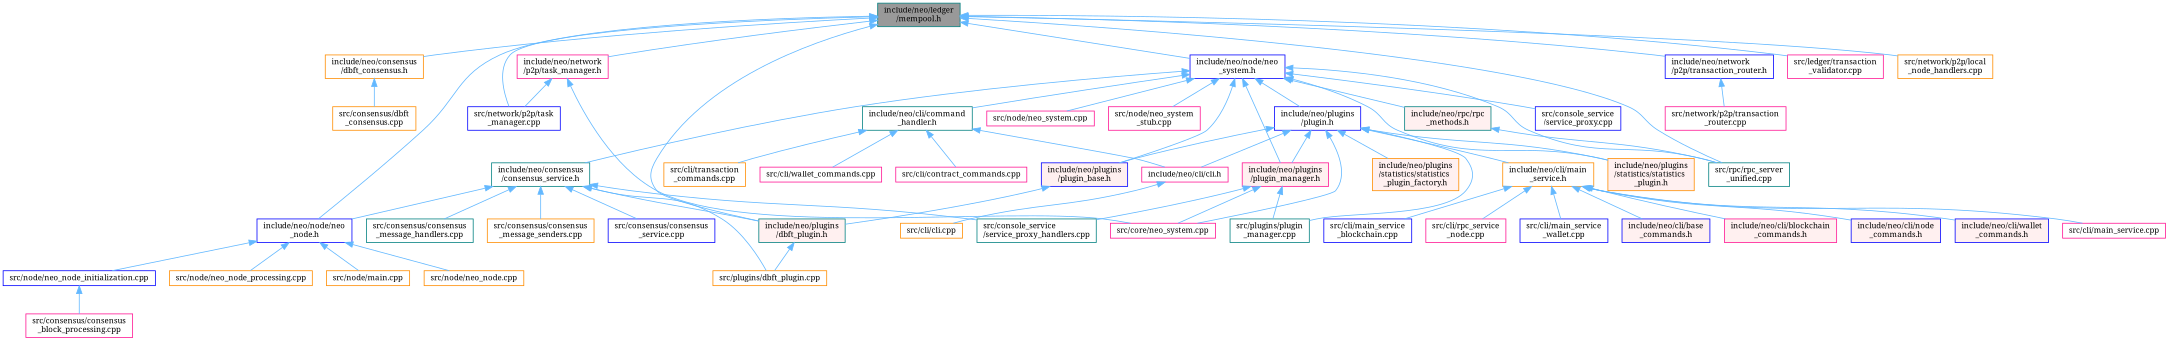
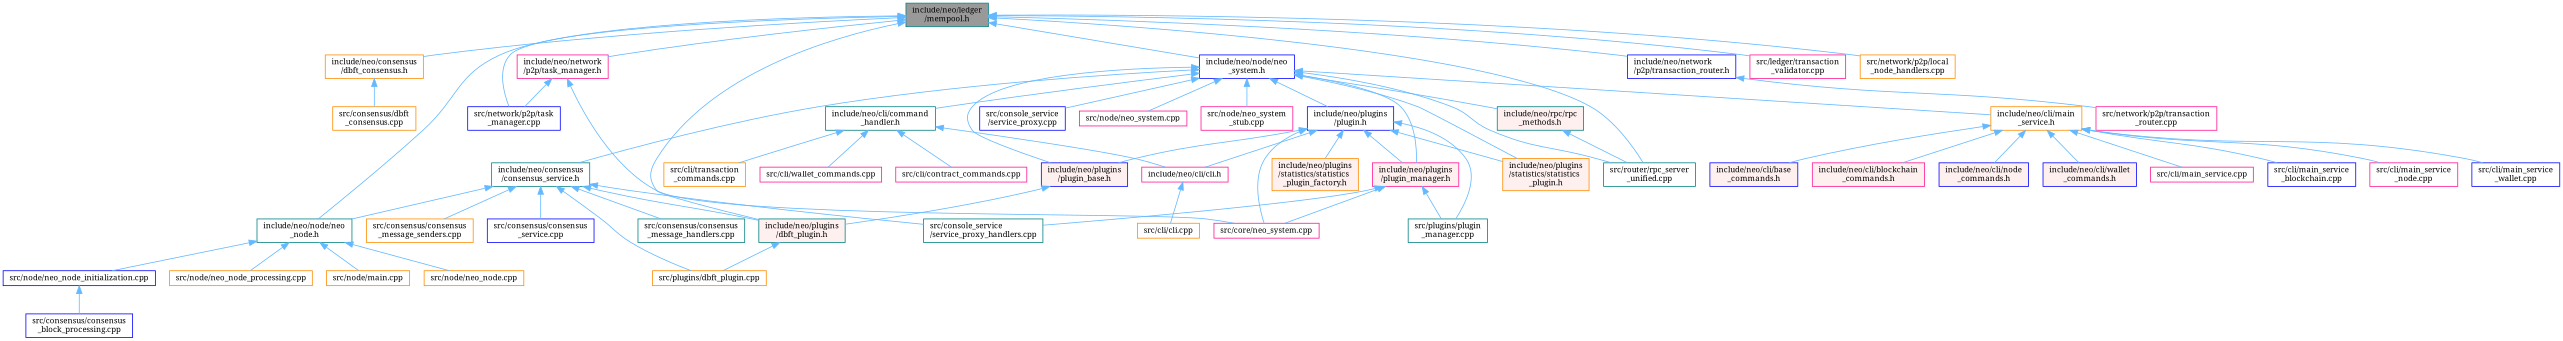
edge "include/neo/cli/main _service.h" -> "include/neo/plugins /plugin.h": now "include/neo/cli/main _service.h" -> "include/neo/node/neo _system.h"
node "src/rpc/rpc_server _unified.cpp": label "src/rpc/rpc_server _unified.cpp" -> "src/router/rpc_server _unified.cpp"
node "include/neo/node/neo _node.h": color blue -> teal
node "src/cli/rpc_service _node.cpp": label "src/cli/rpc_service _node.cpp" -> "src/cli/main_service _node.cpp"
node "src/consensus/consensus _block_processing.cpp": color deeppink -> blue
